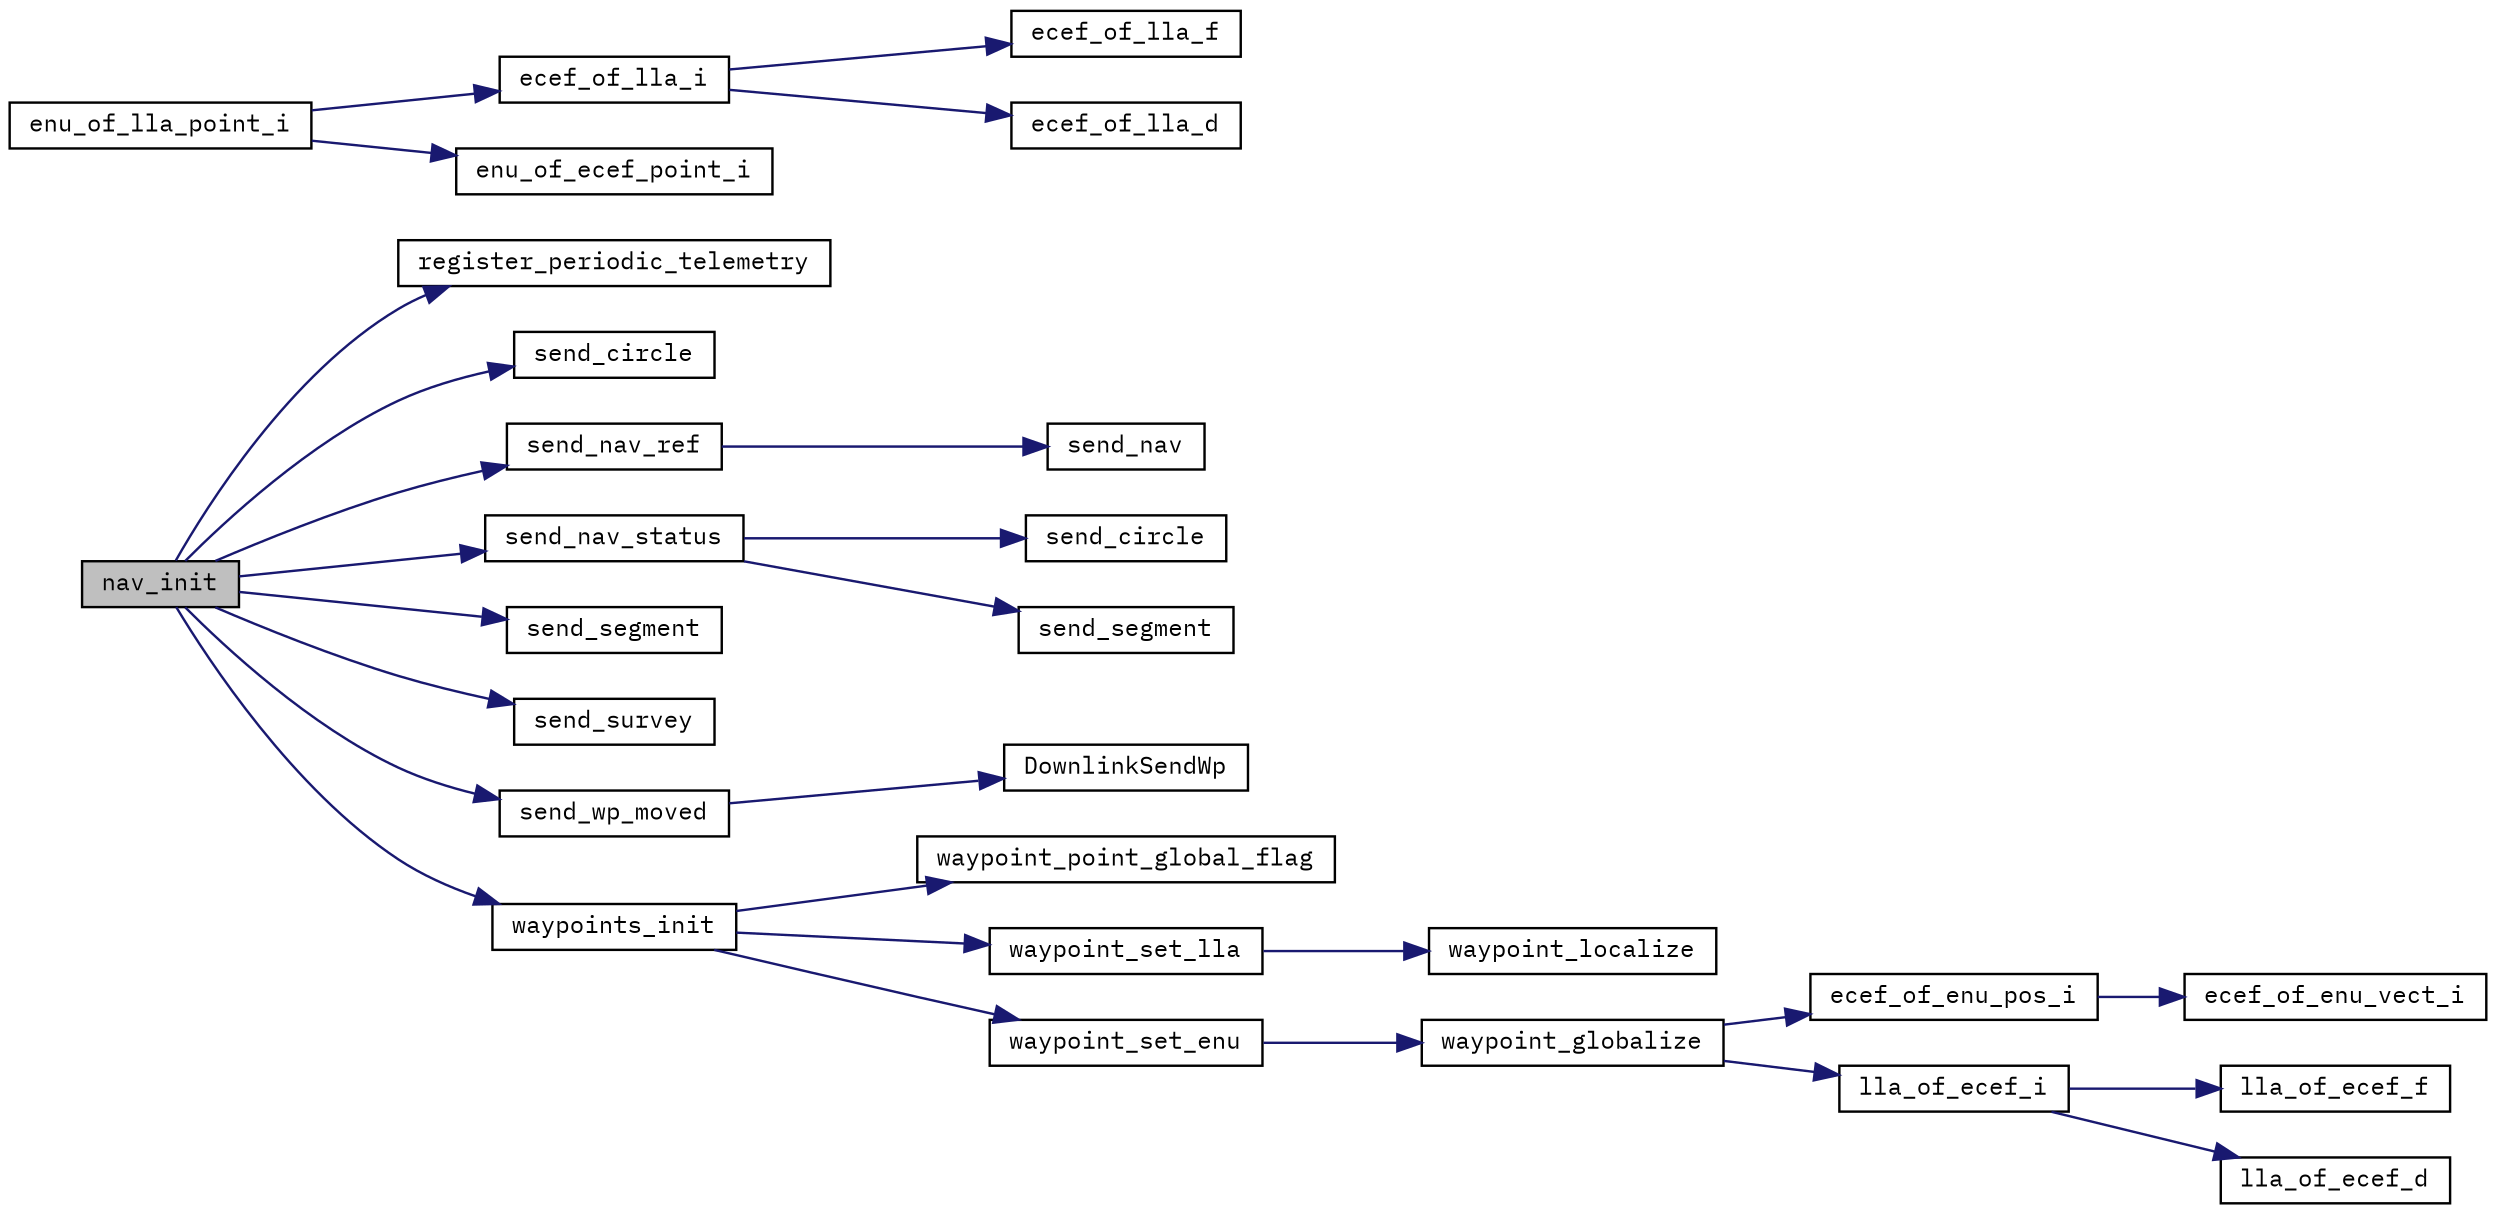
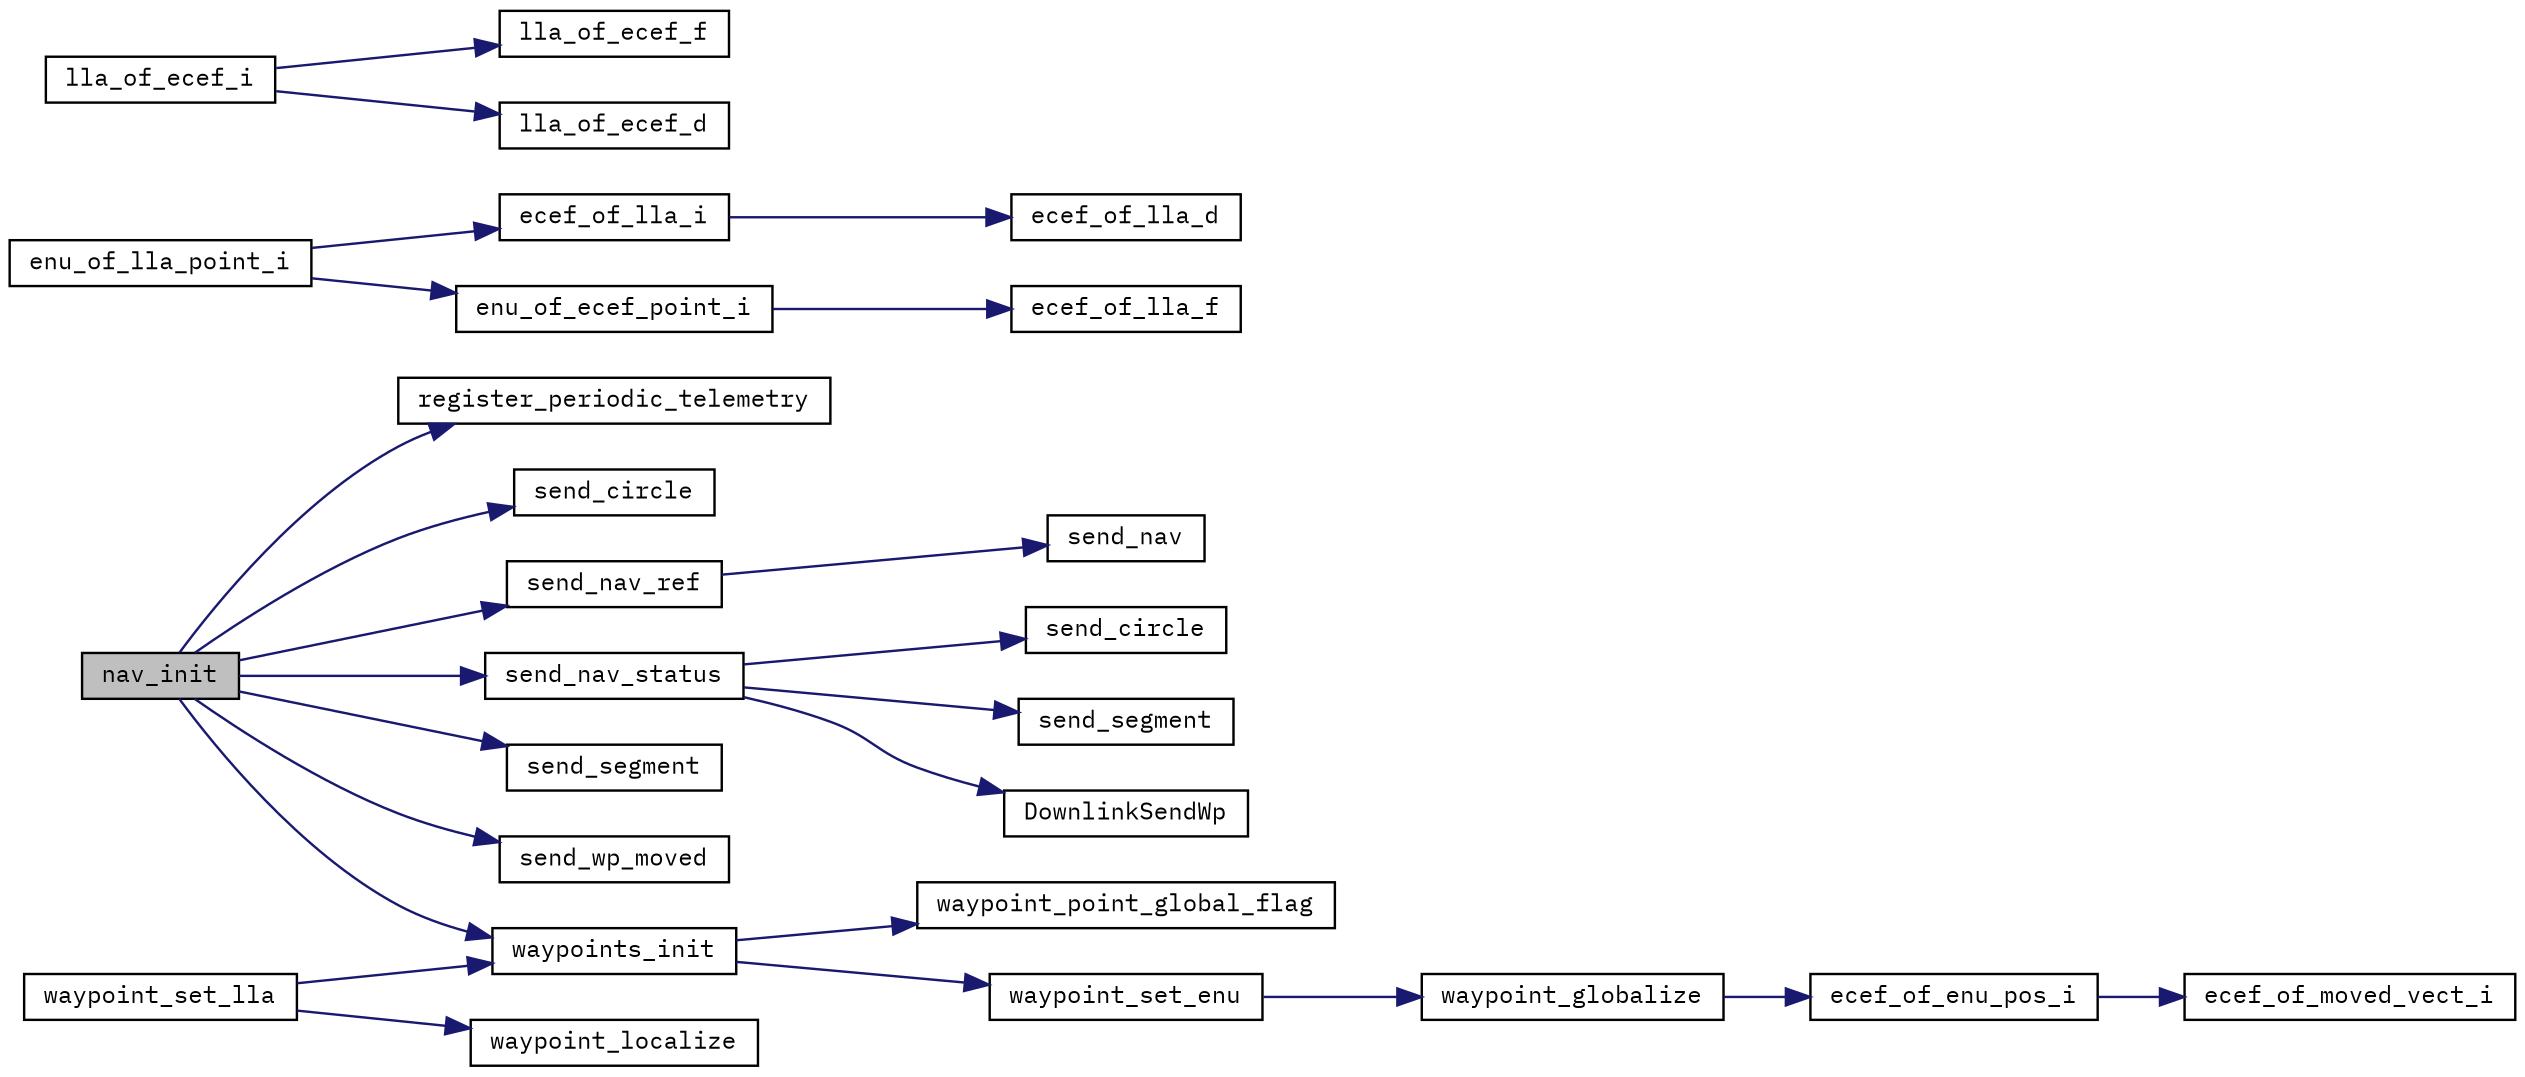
edge "ecef_of_lla_i" -> "ecef_of_lla_f": now "enu_of_ecef_point_i" -> "ecef_of_lla_f"
node "send_survey": removed
edge "send_wp_moved" -> "DownlinkSendWp": now "send_nav_status" -> "DownlinkSendWp"
edge "waypoints_init" -> "waypoint_set_lla": reversed
node "ecef_of_enu_vect_i": label "ecef_of_enu_vect_i" -> "ecef_of_moved_vect_i"
edge "waypoint_globalize" -> "lla_of_ecef_i": removed
